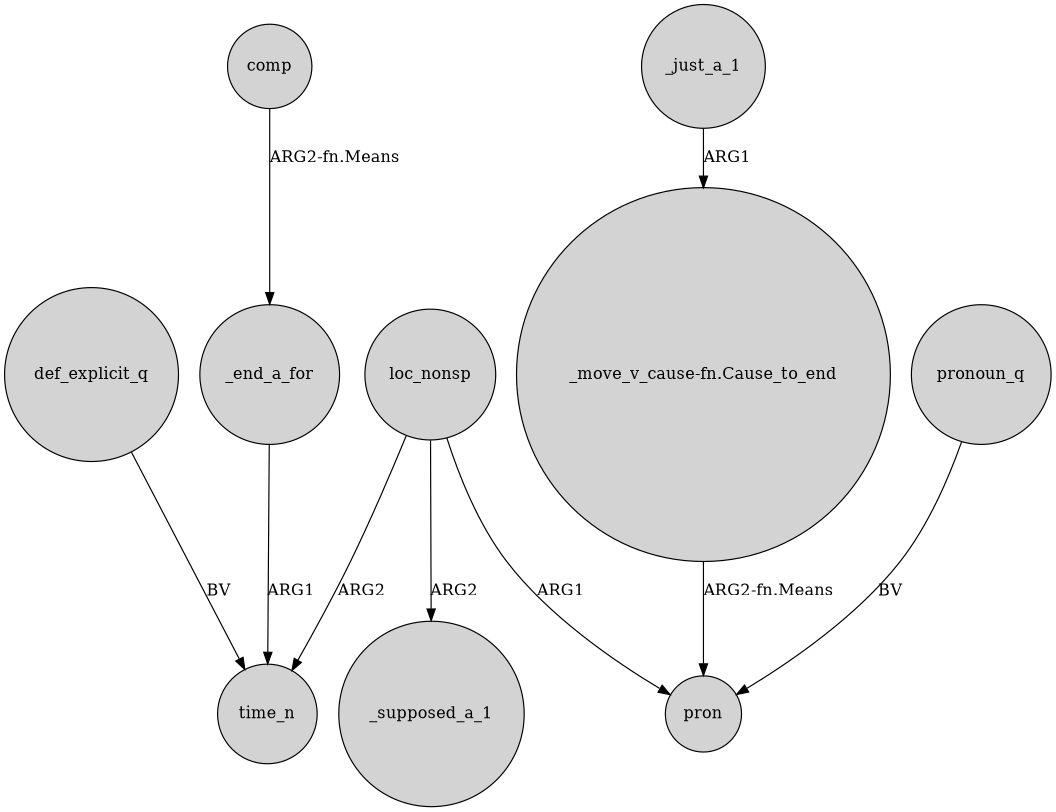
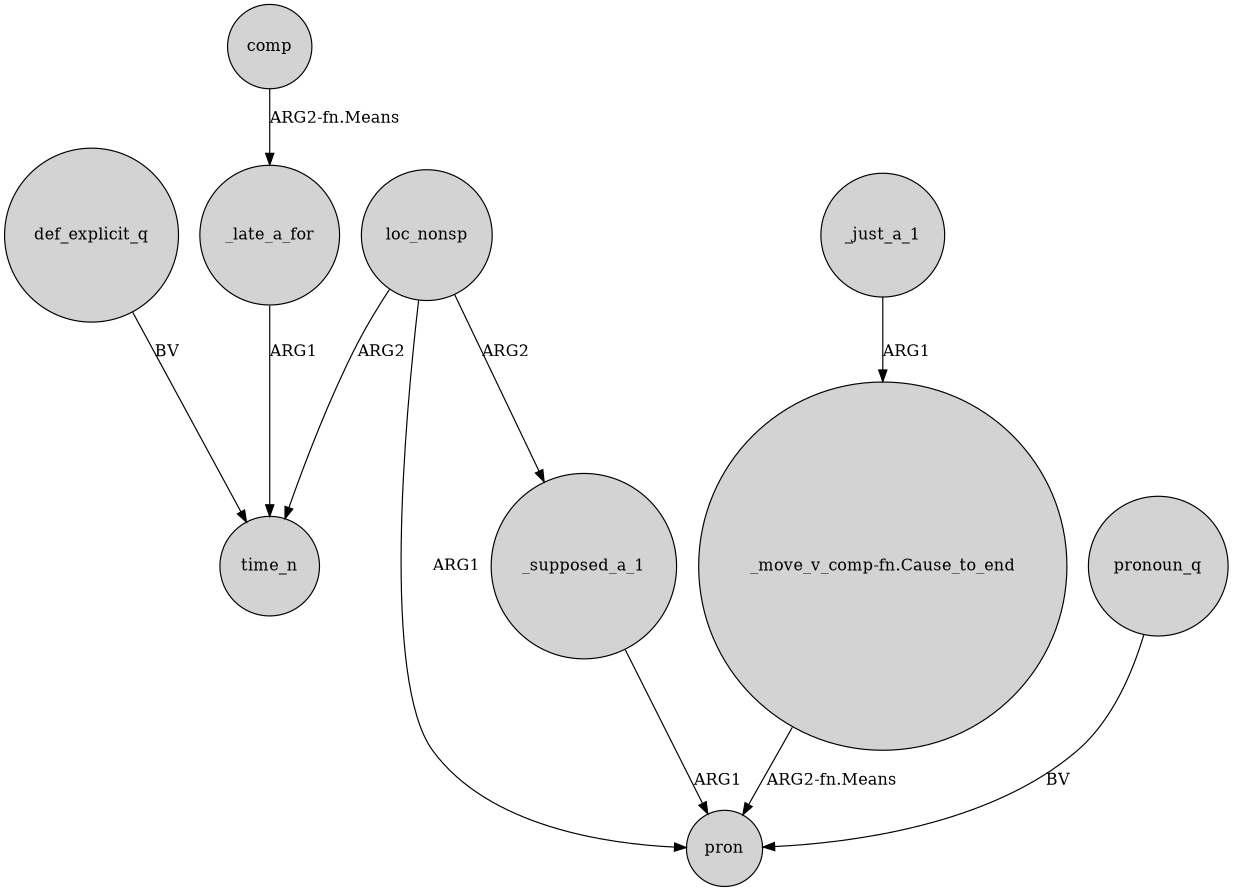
node "_end_a_for": label "_end_a_for" -> "_late_a_for"
node "_move_v_cause-fn.Cause_to_end": label "_move_v_cause-fn.Cause_to_end" -> "_move_v_comp-fn.Cause_to_end"
edge "_supposed_a_1" -> "pron": added, label "ARG1"
